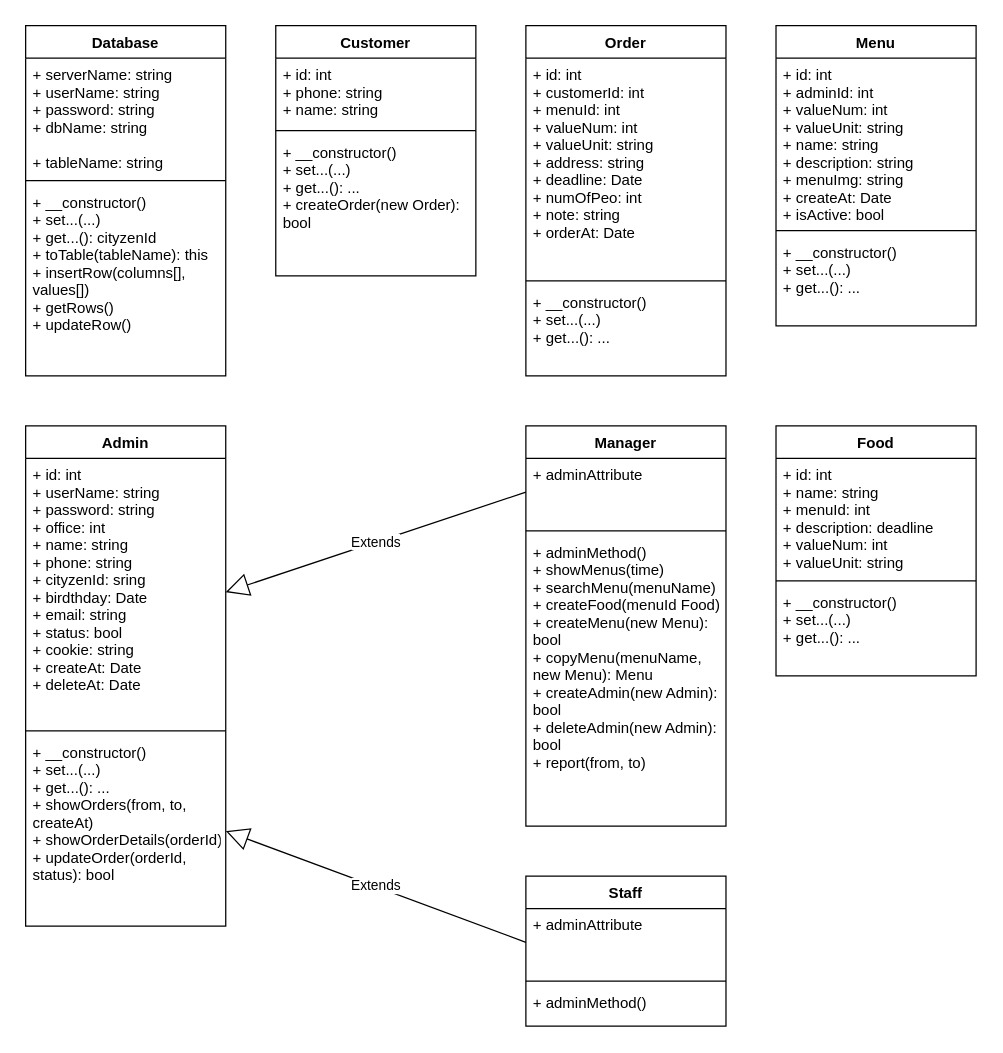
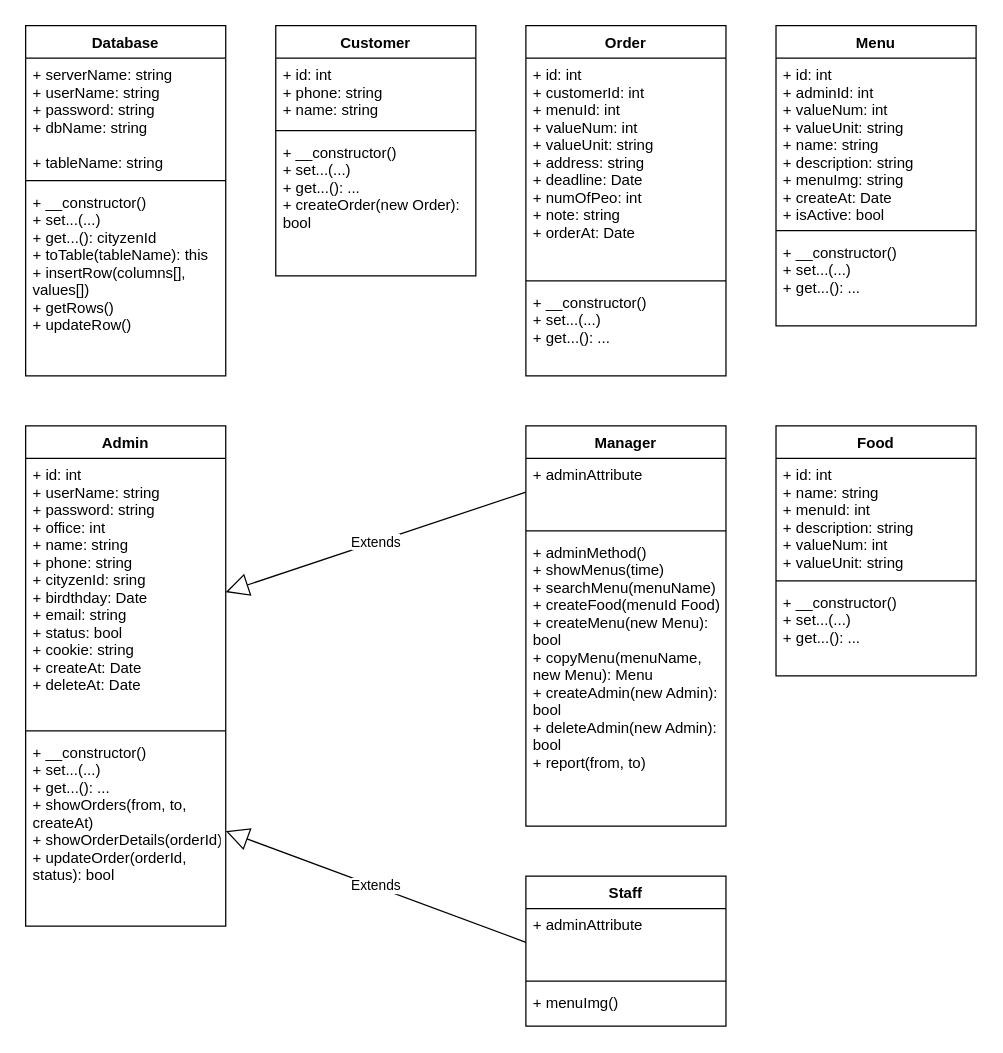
node "+ id: int + name: string + menuId: int + description: deadline + valueNum: int + valueUnit: string": label "+ id: int + name: string + menuId: int + description: deadline + valueNum: int + valueUnit: string" -> "+ id: int + name: string + menuId: int + description: string + valueNum: int + valueUnit: string"
node "+ adminMethod()": label "+ adminMethod()" -> "+ menuImg()"
